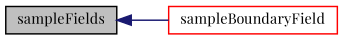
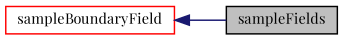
edge "sampleBoundaryField" -> "sampleFields": reversed
